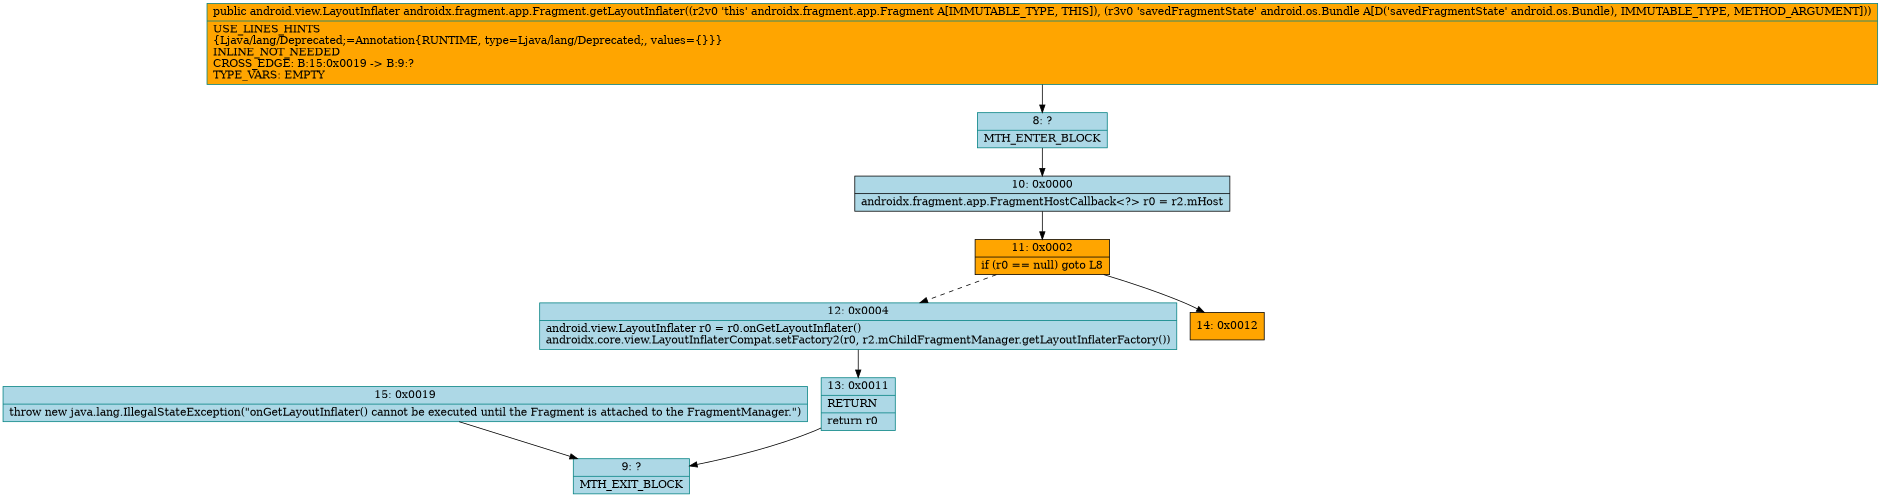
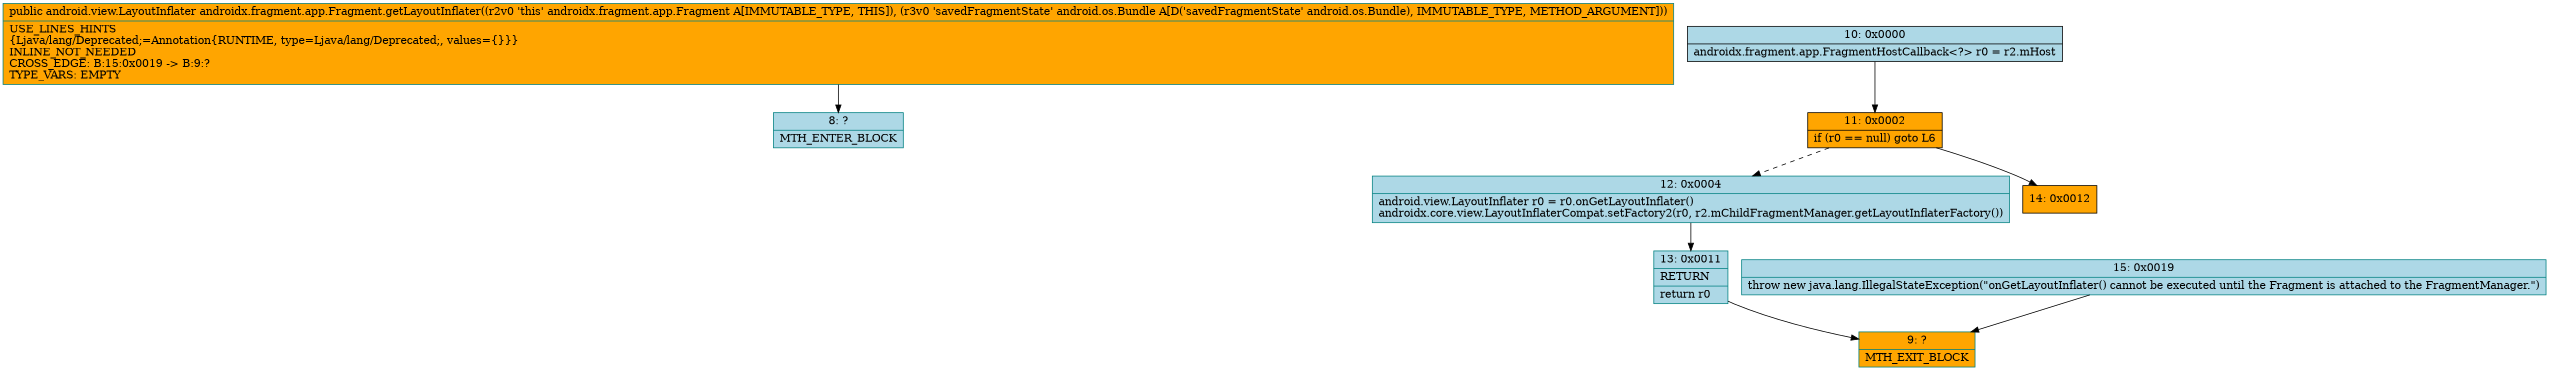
edge "8: ?" -> "10: 0x0000": removed
node "11: 0x0002": text "if (r0 == null) goto L8" -> "if (r0 == null) goto L6"
node "9: ?": fillcolor lightblue -> orange
